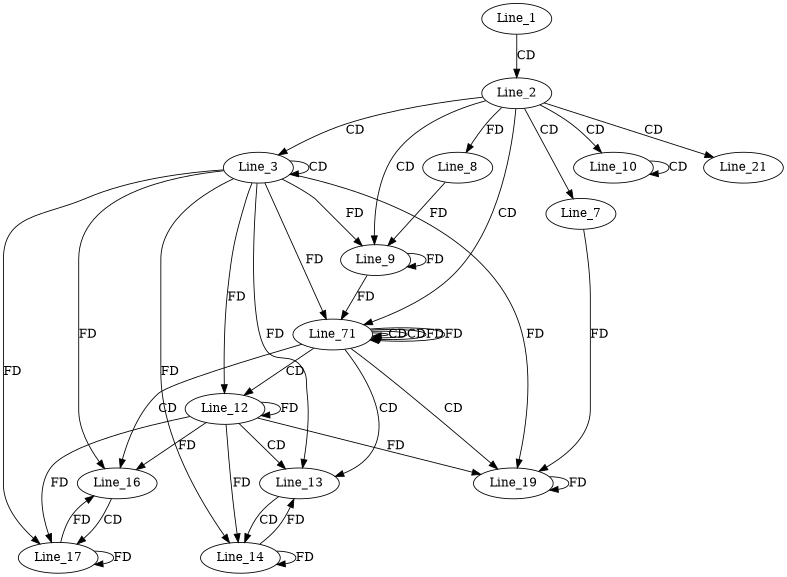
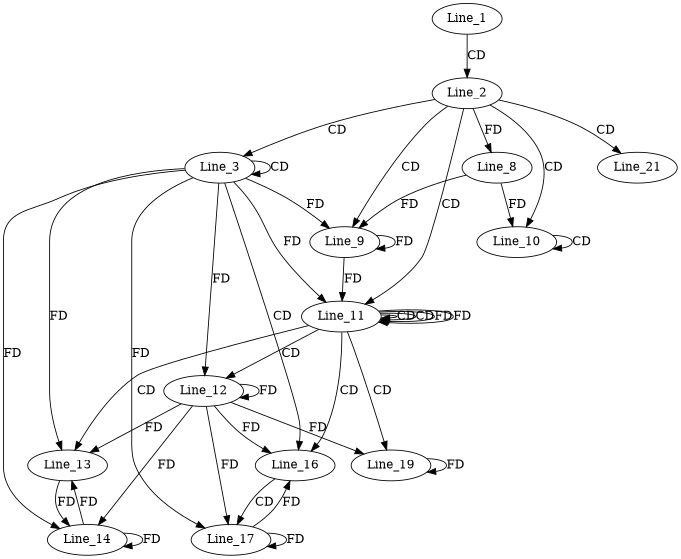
edge "Line_8" -> "Line_10": added, label "FD"
node "Line_7": removed
edge "Line_3" -> "Line_19": removed, label "FD"
edge "Line_3" -> "Line_16": label "FD" -> "CD"
node "Line_71": label "Line_71" -> "Line_11"
edge "Line_12" -> "Line_13": label "CD" -> "FD"
edge "Line_13" -> "Line_14": label "CD" -> "FD"
